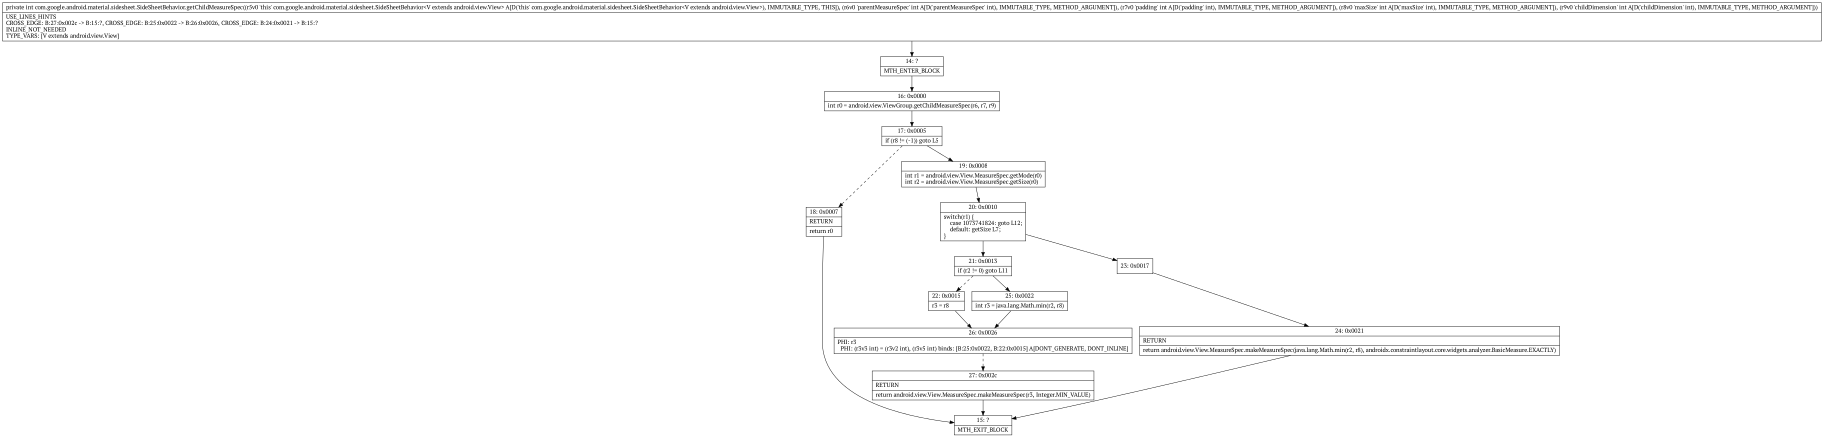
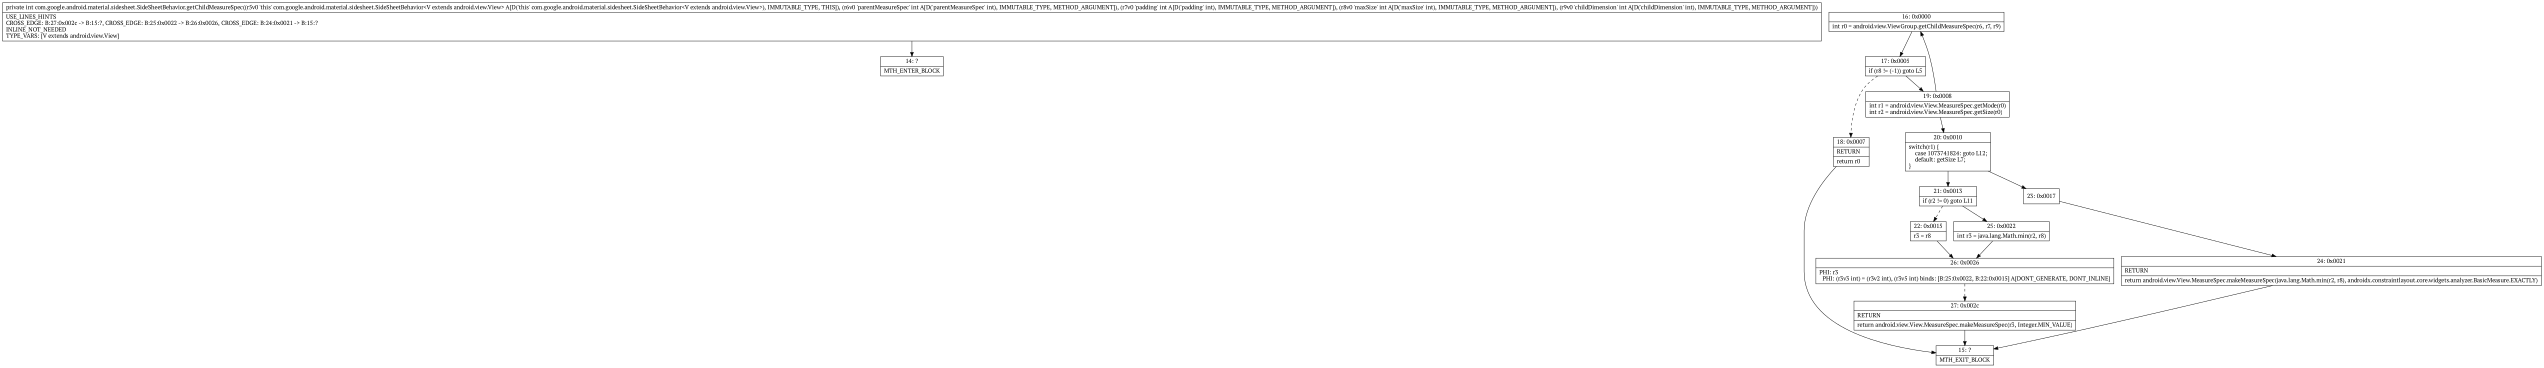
edge "14: ?" -> "16: 0x0000": now "19: 0x0008" -> "16: 0x0000"
